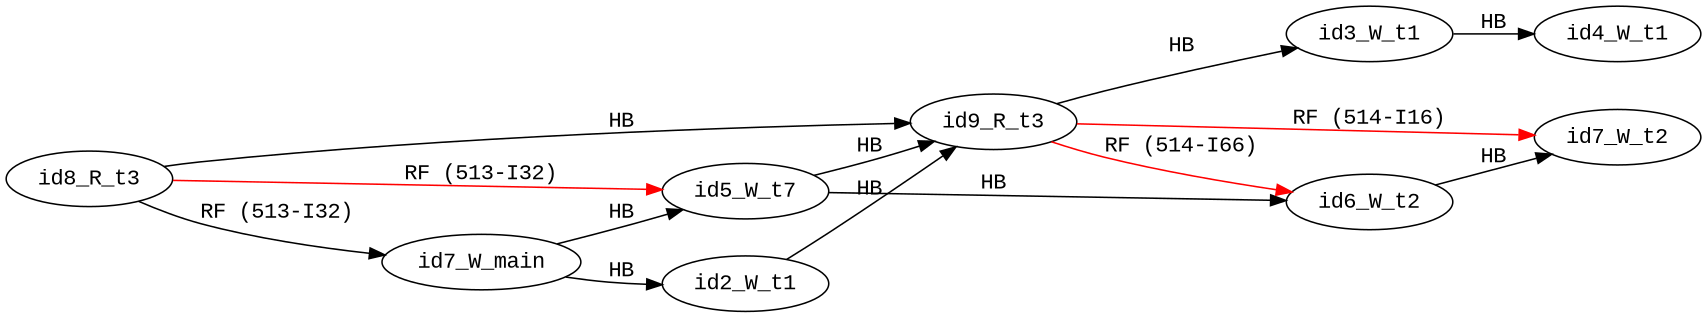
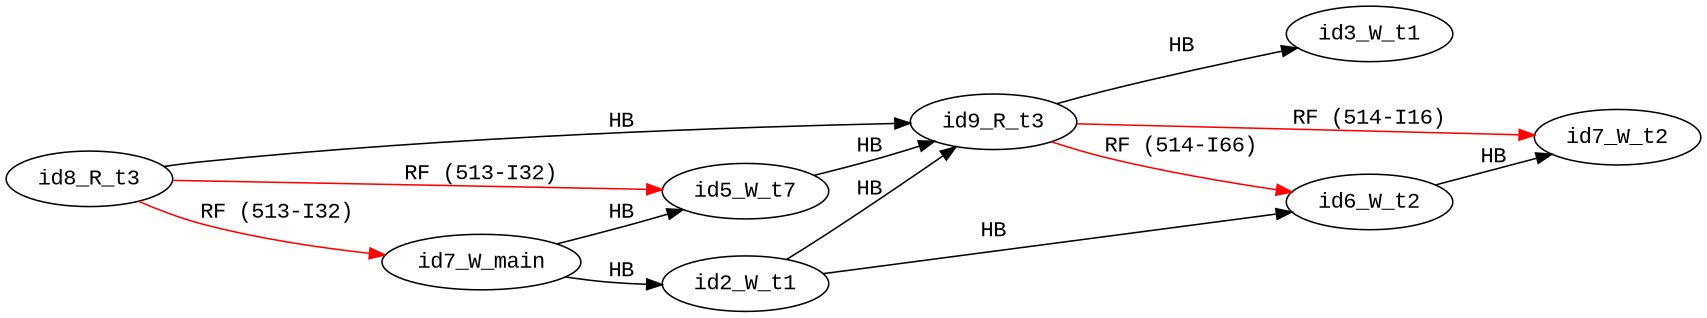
node "id4_W_t1": removed
edge "id5_W_t7" -> "id6_W_t2": now "id2_W_t1" -> "id6_W_t2"
edge "id8_R_t3" -> "id7_W_main": color black -> red
